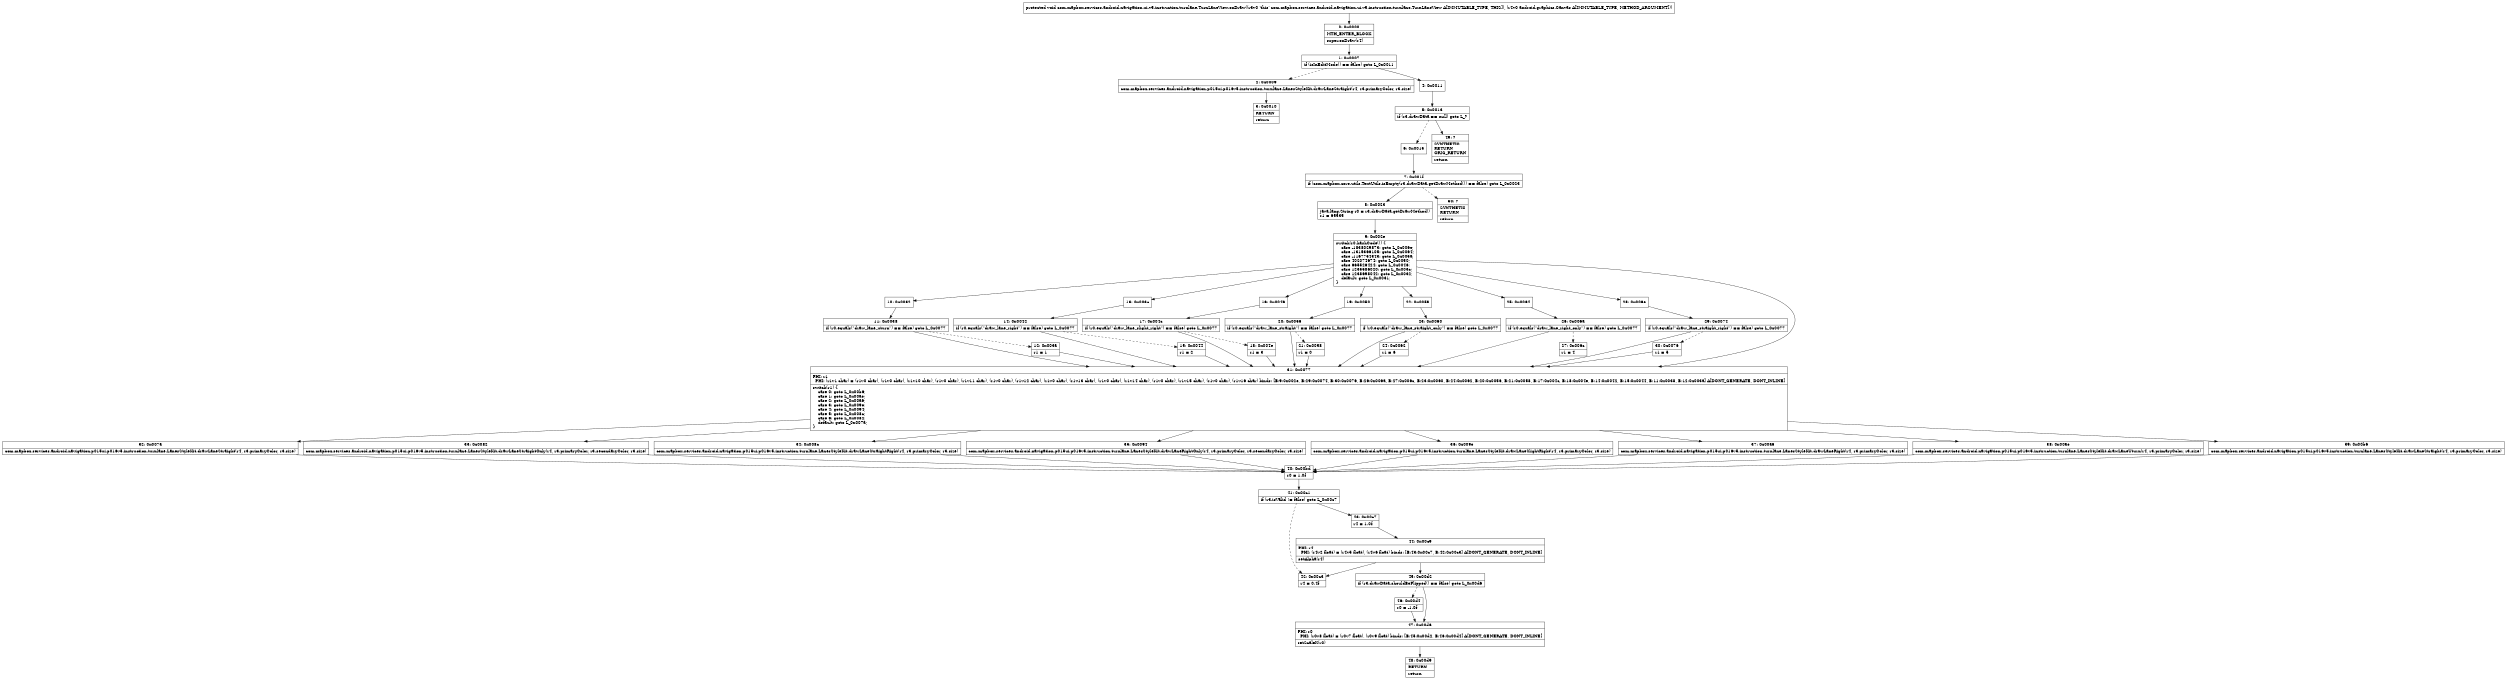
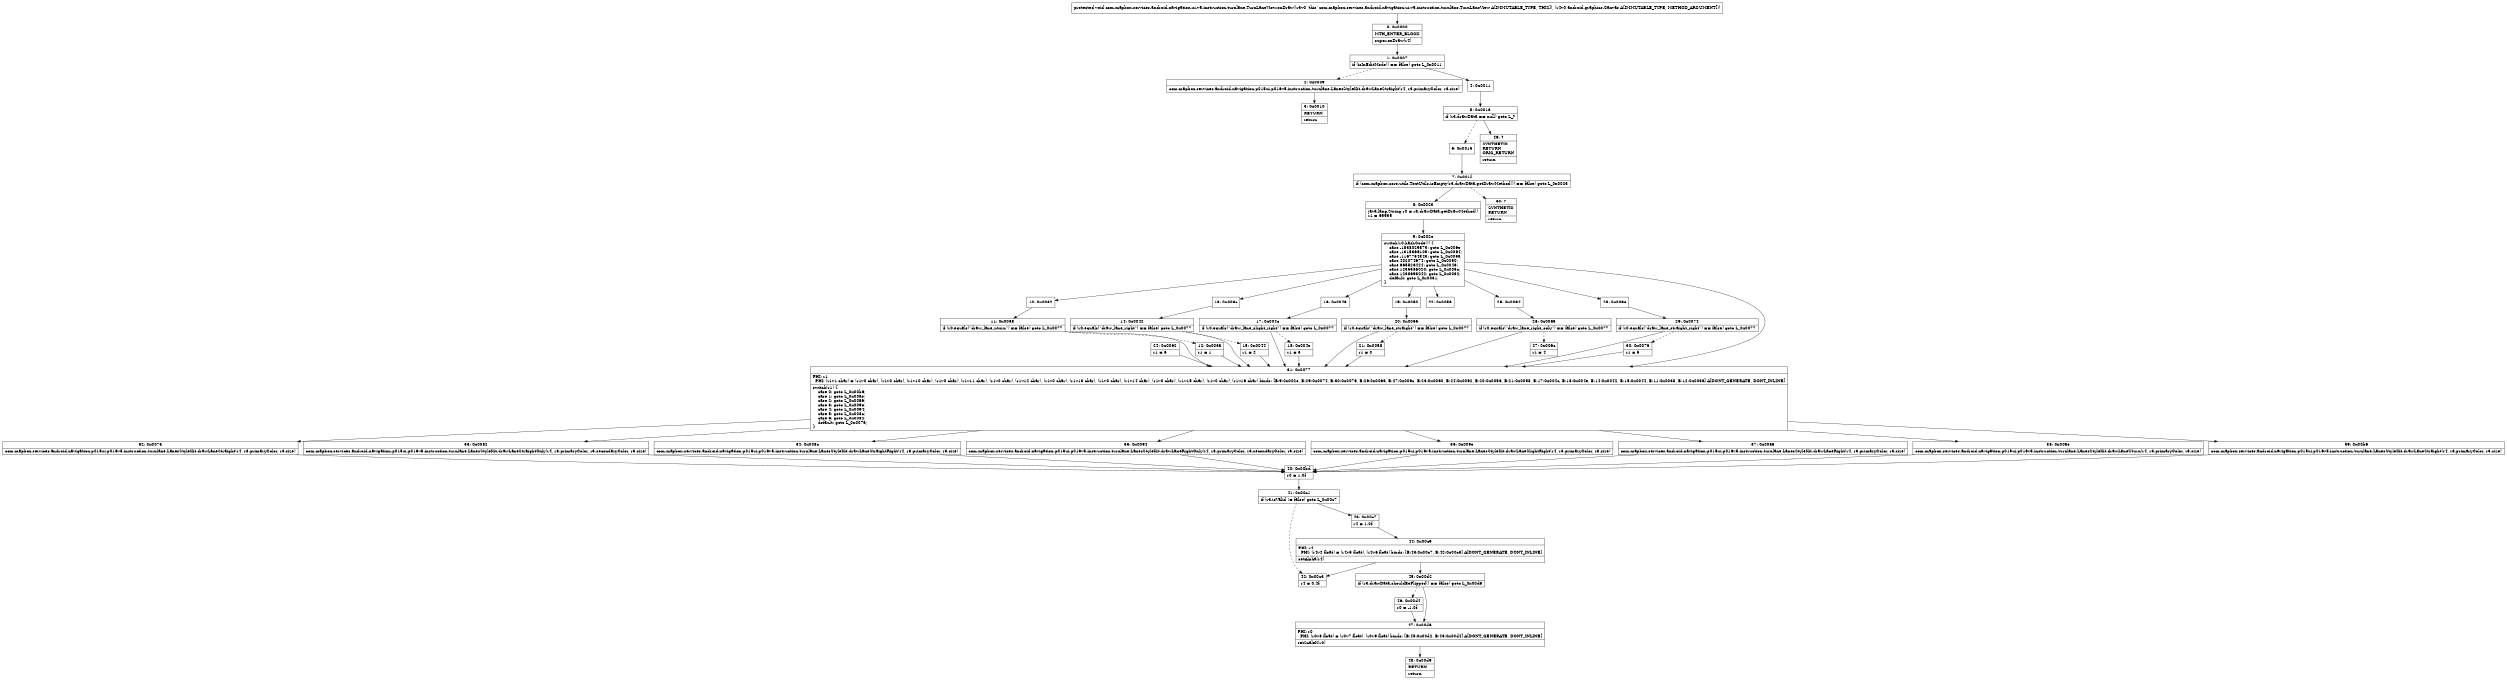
node "23: 0x0060": removed
